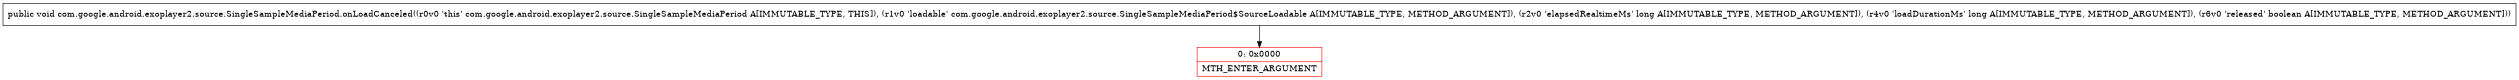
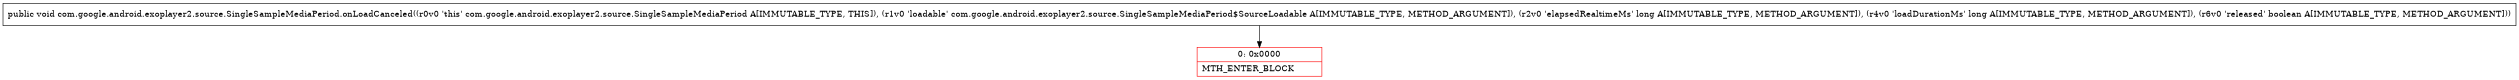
node "0: 0x0000": text "MTH_ENTER_ARGUMENT" -> "MTH_ENTER_BLOCK"
